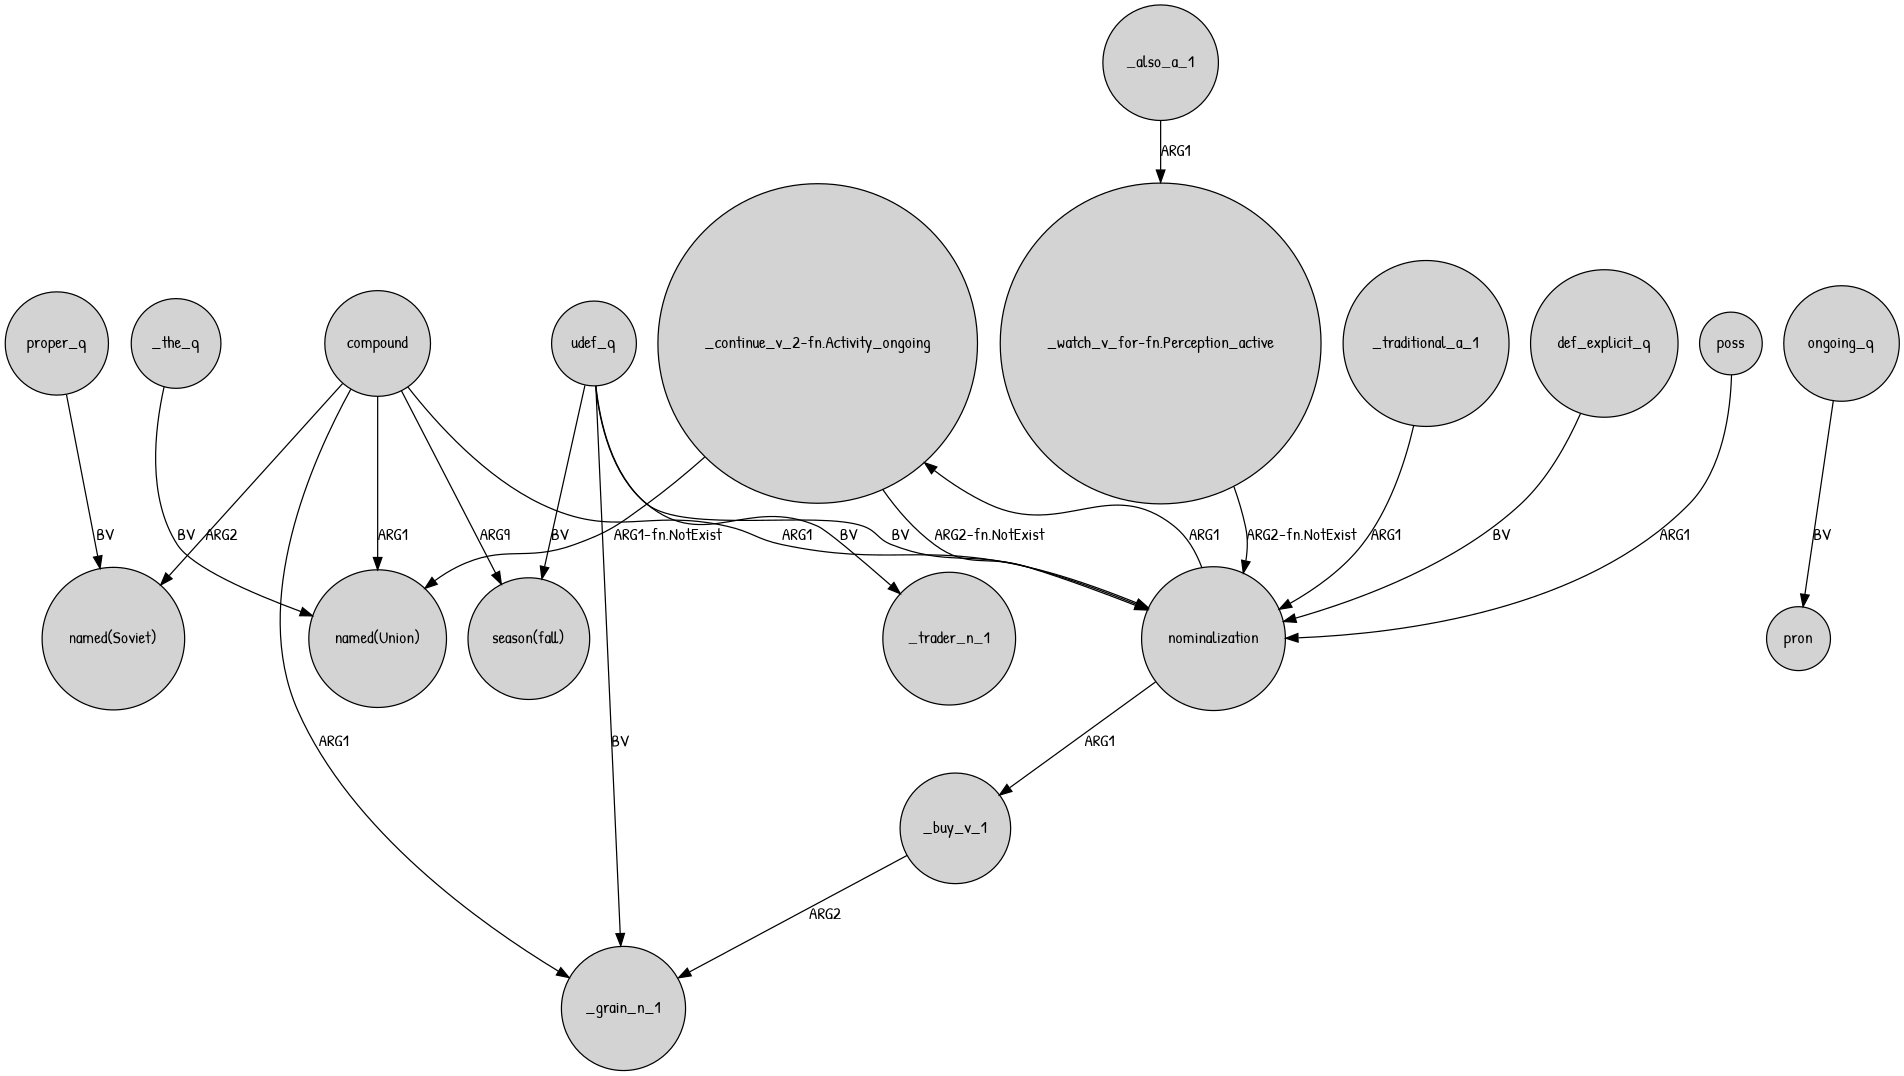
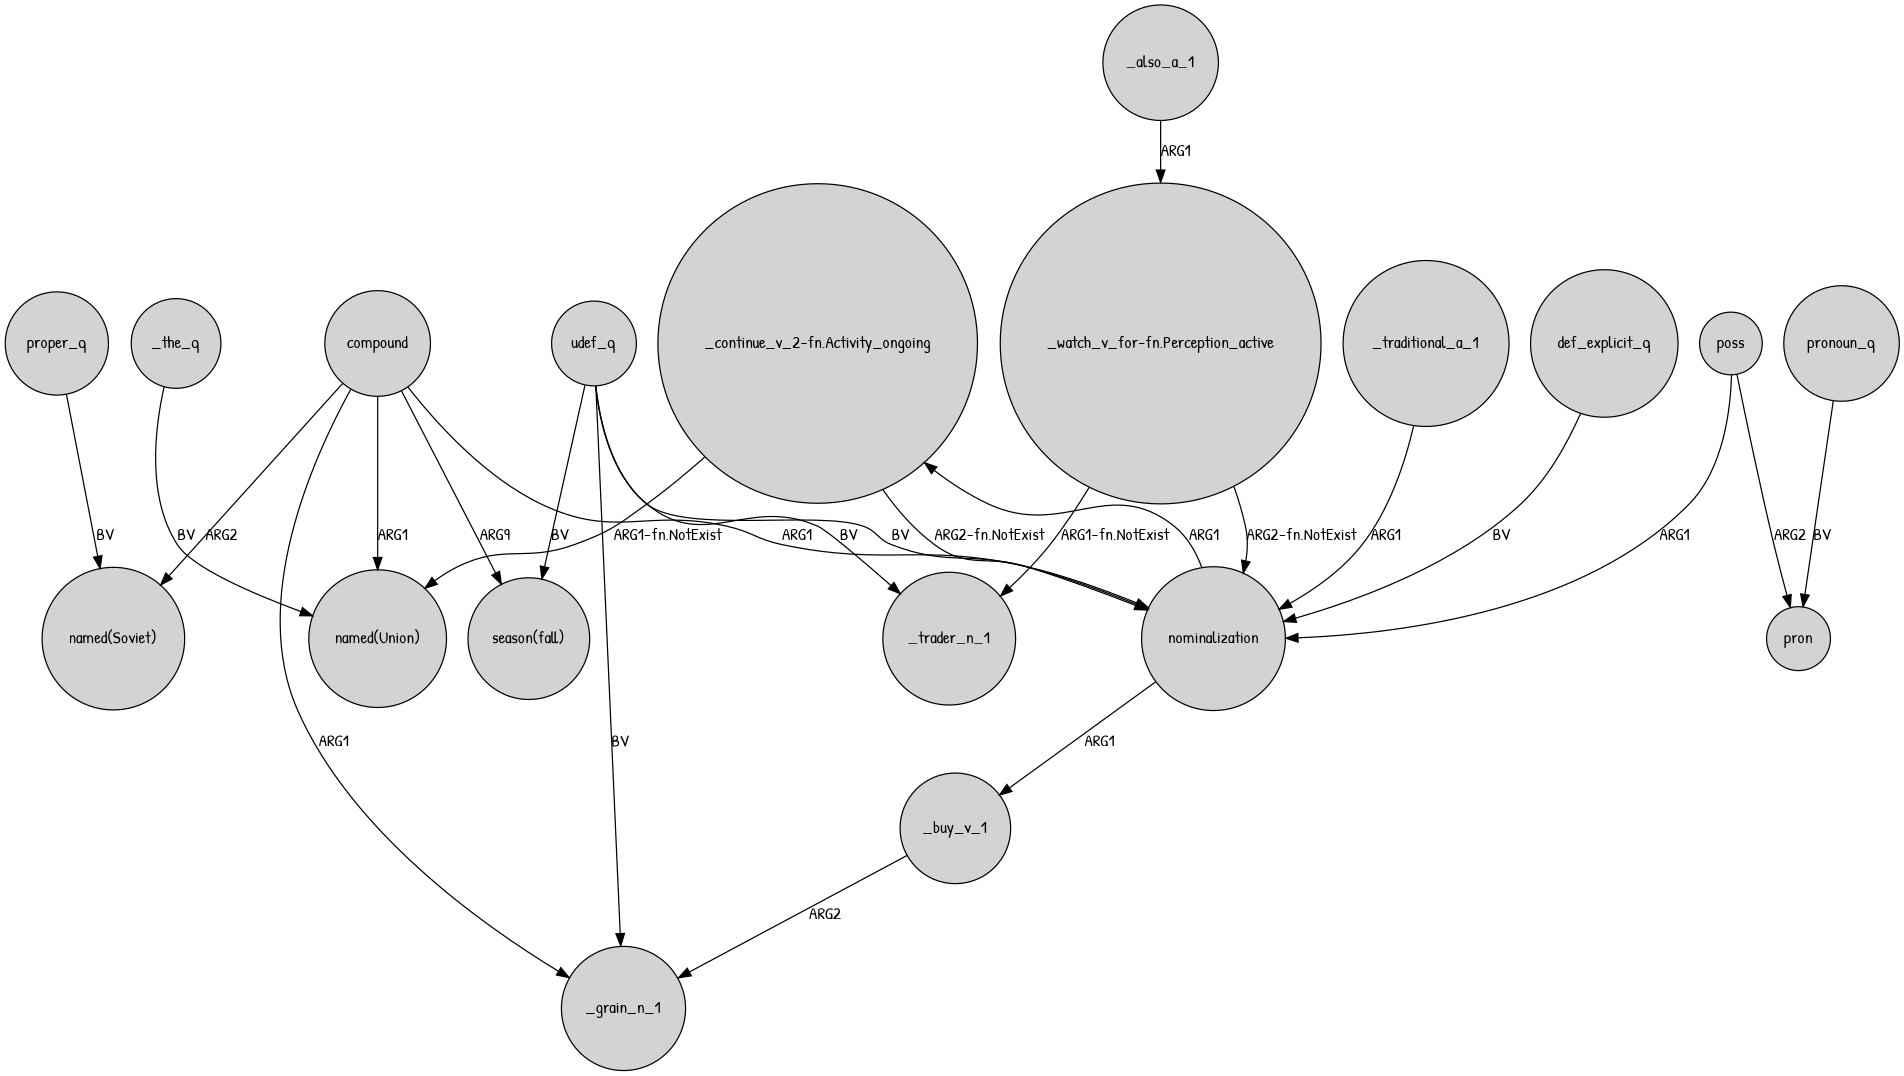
node "ongoing_q": label "ongoing_q" -> "pronoun_q"
edge "poss" -> "pron": added, label "ARG2"
edge "_watch_v_for-fn.Perception_active" -> "_trader_n_1": added, label "ARG1-fn.NotExist"
